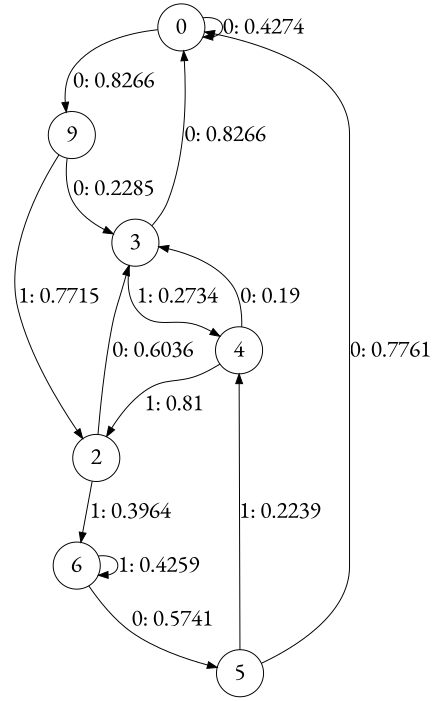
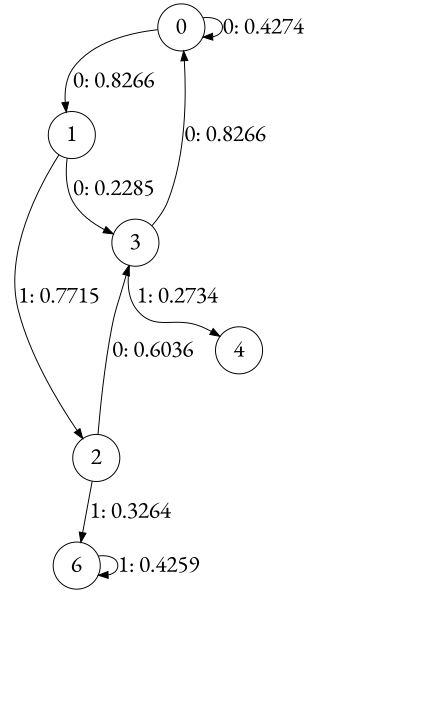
node "9": label "9" -> "1"
edge "4" -> "3": removed, label "0: 0.19"
edge "4" -> "2": removed, label "1: 0.81"
edge "2" -> "6": label "1: 0.3964   " -> "1: 0.3264   "
node "5": removed
